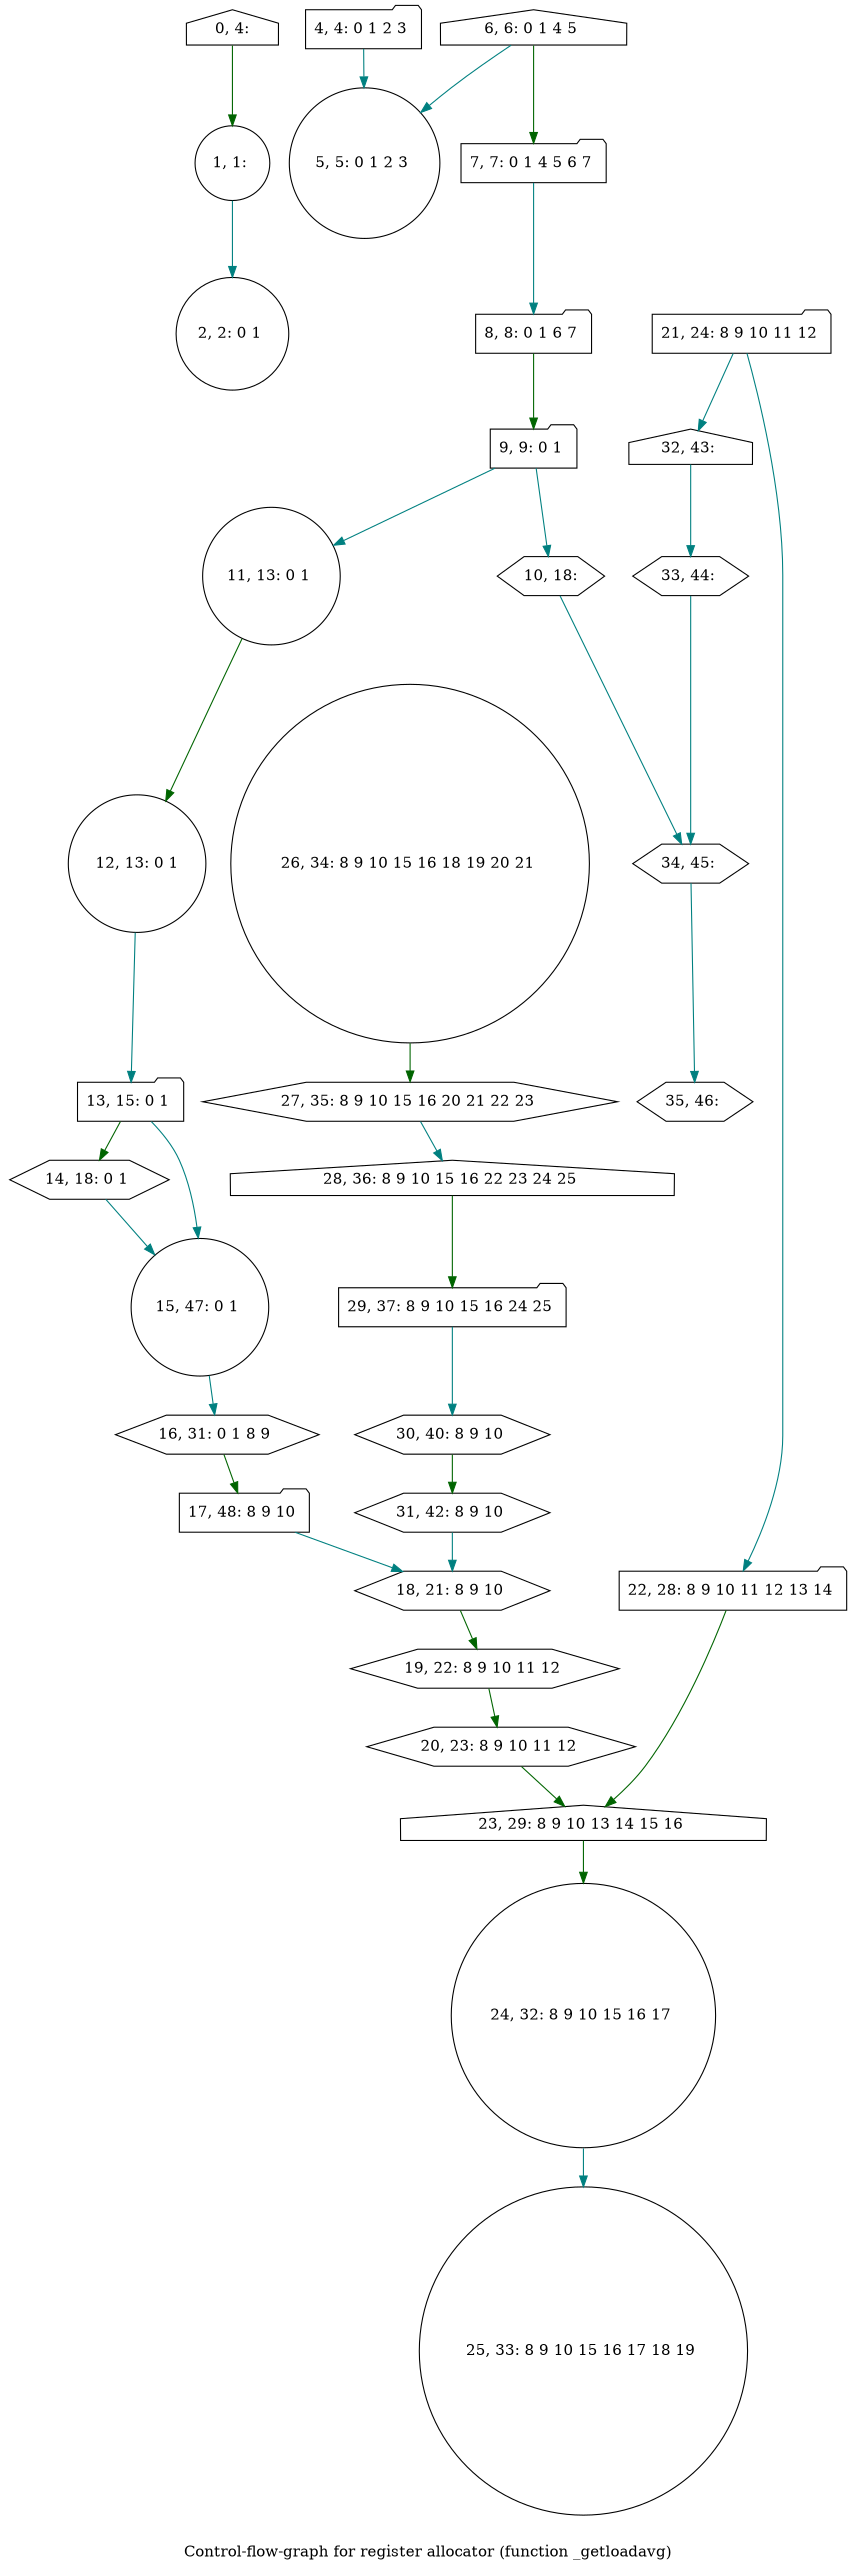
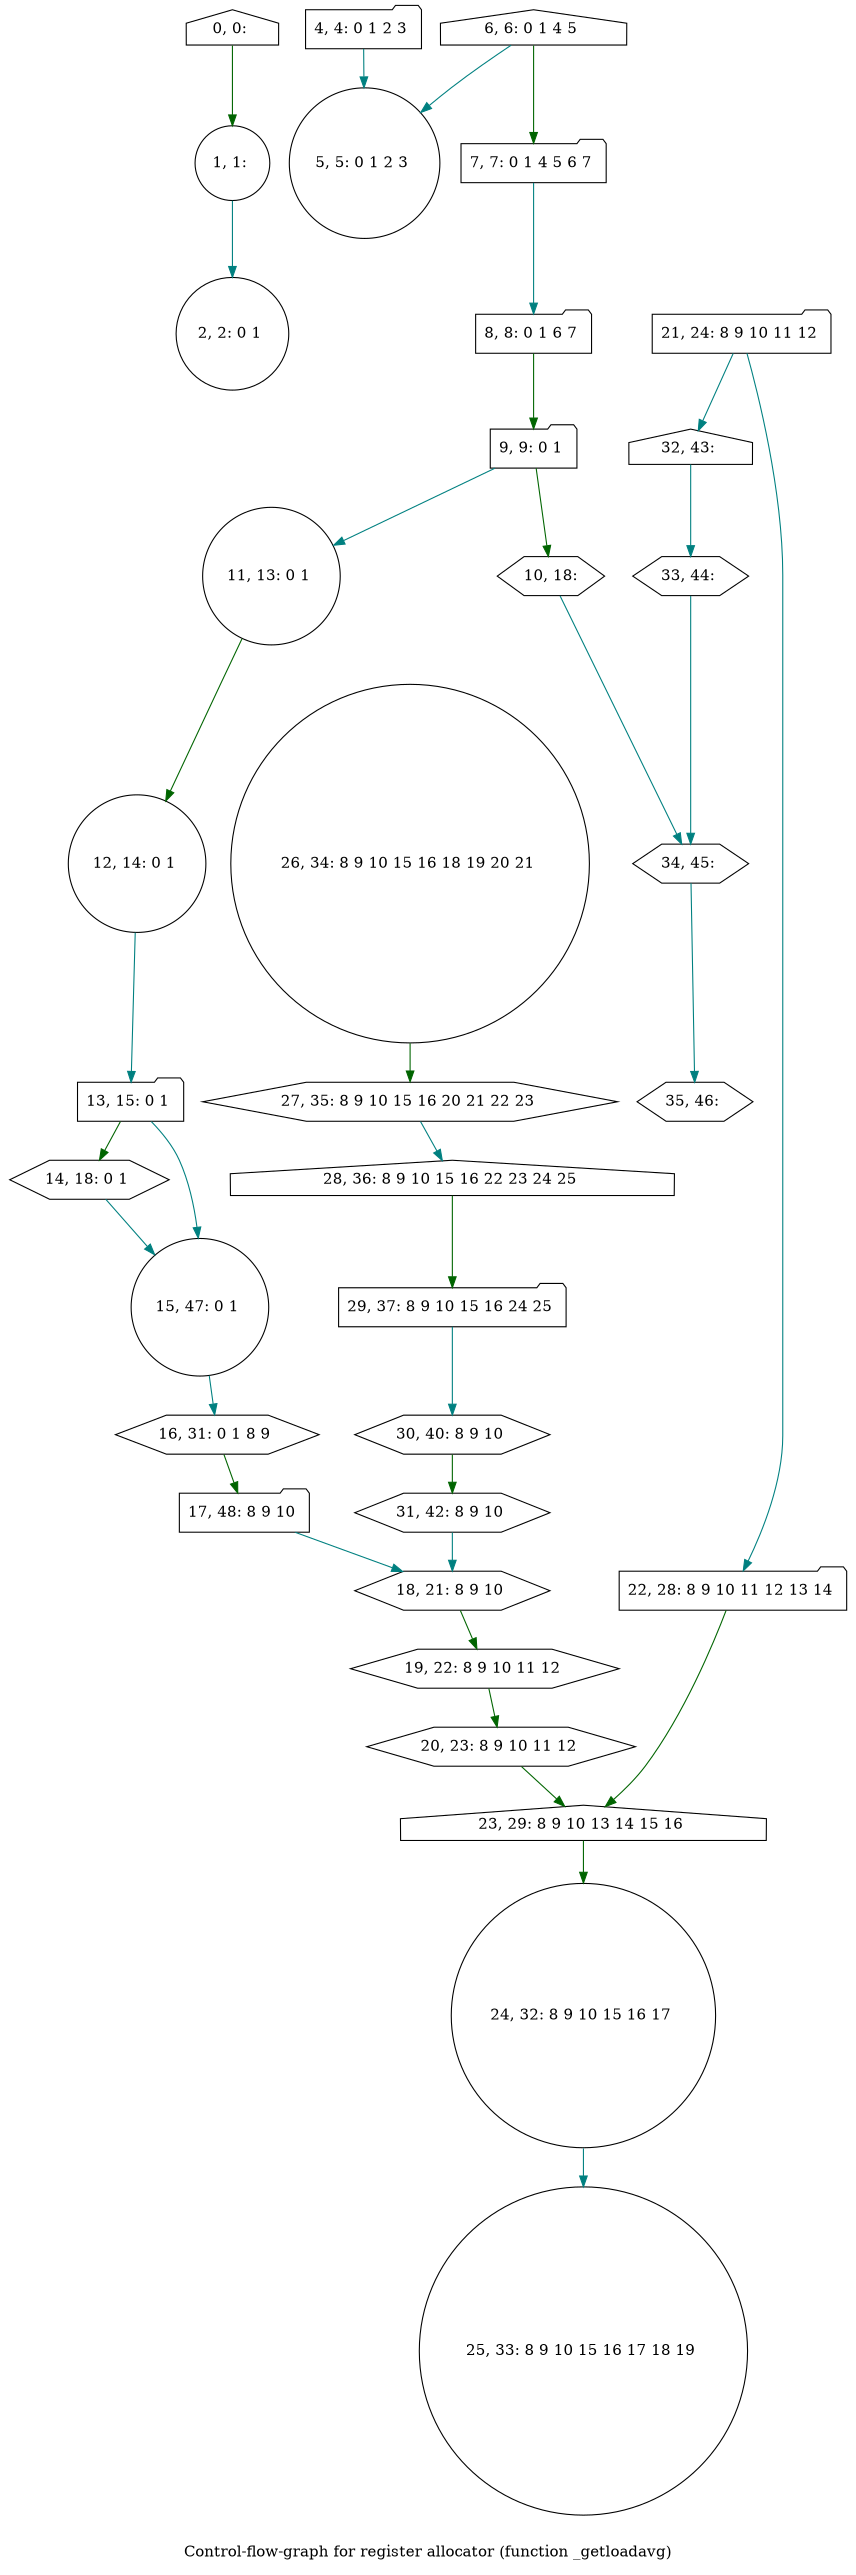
node "0, 4:": label "0, 4:" -> "0, 0:"
edge "9, 9: 0 1" -> "10, 18:": color teal -> darkgreen
node "12, 13: 0 1": label "12, 13: 0 1" -> "12, 14: 0 1"
